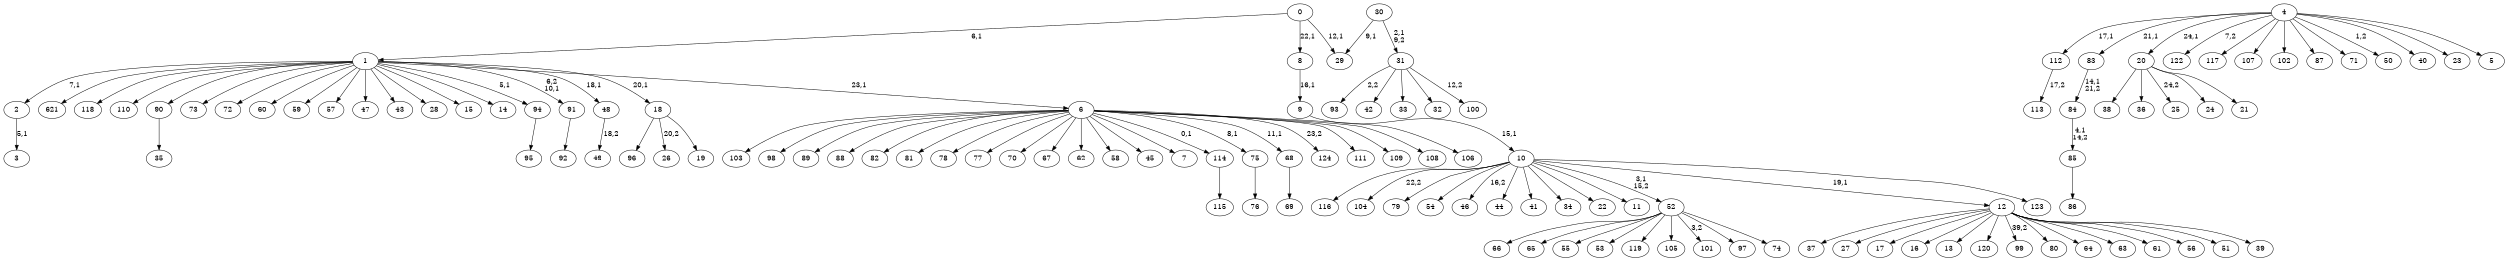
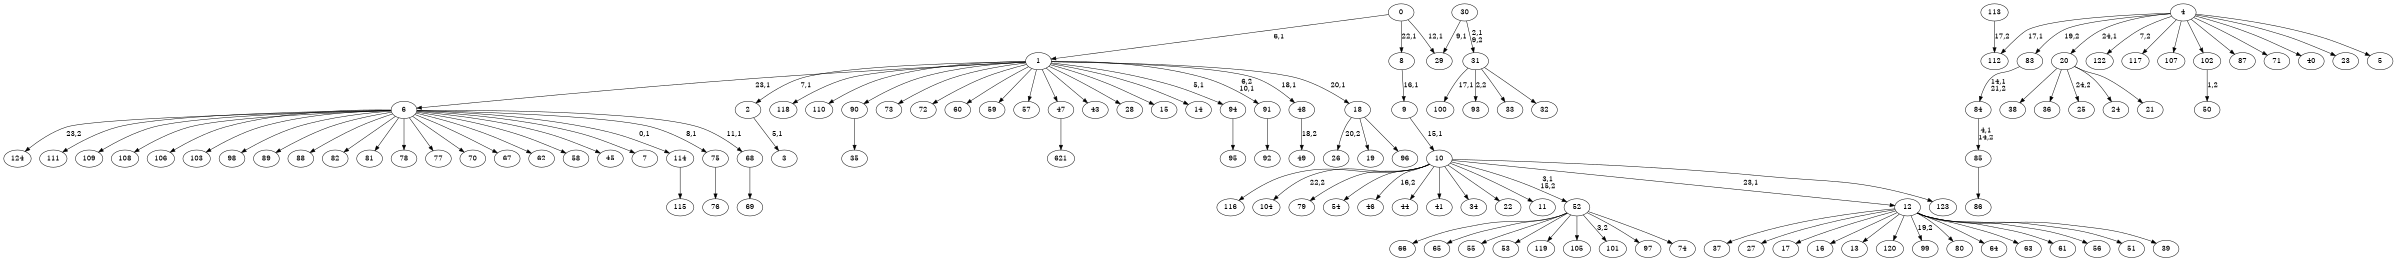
edge "4" -> "50": now "102" -> "50"
edge "4" -> "83": label "21,1" -> "19,2"
edge "1" -> "621": now "47" -> "621"
edge "112" -> "113": reversed
edge "31" -> "100": label "12,2" -> "17,1"
node "42": removed
edge "10" -> "12": label "19,1" -> "23,1"
edge "12" -> "99": label "39,2" -> "19,2"
